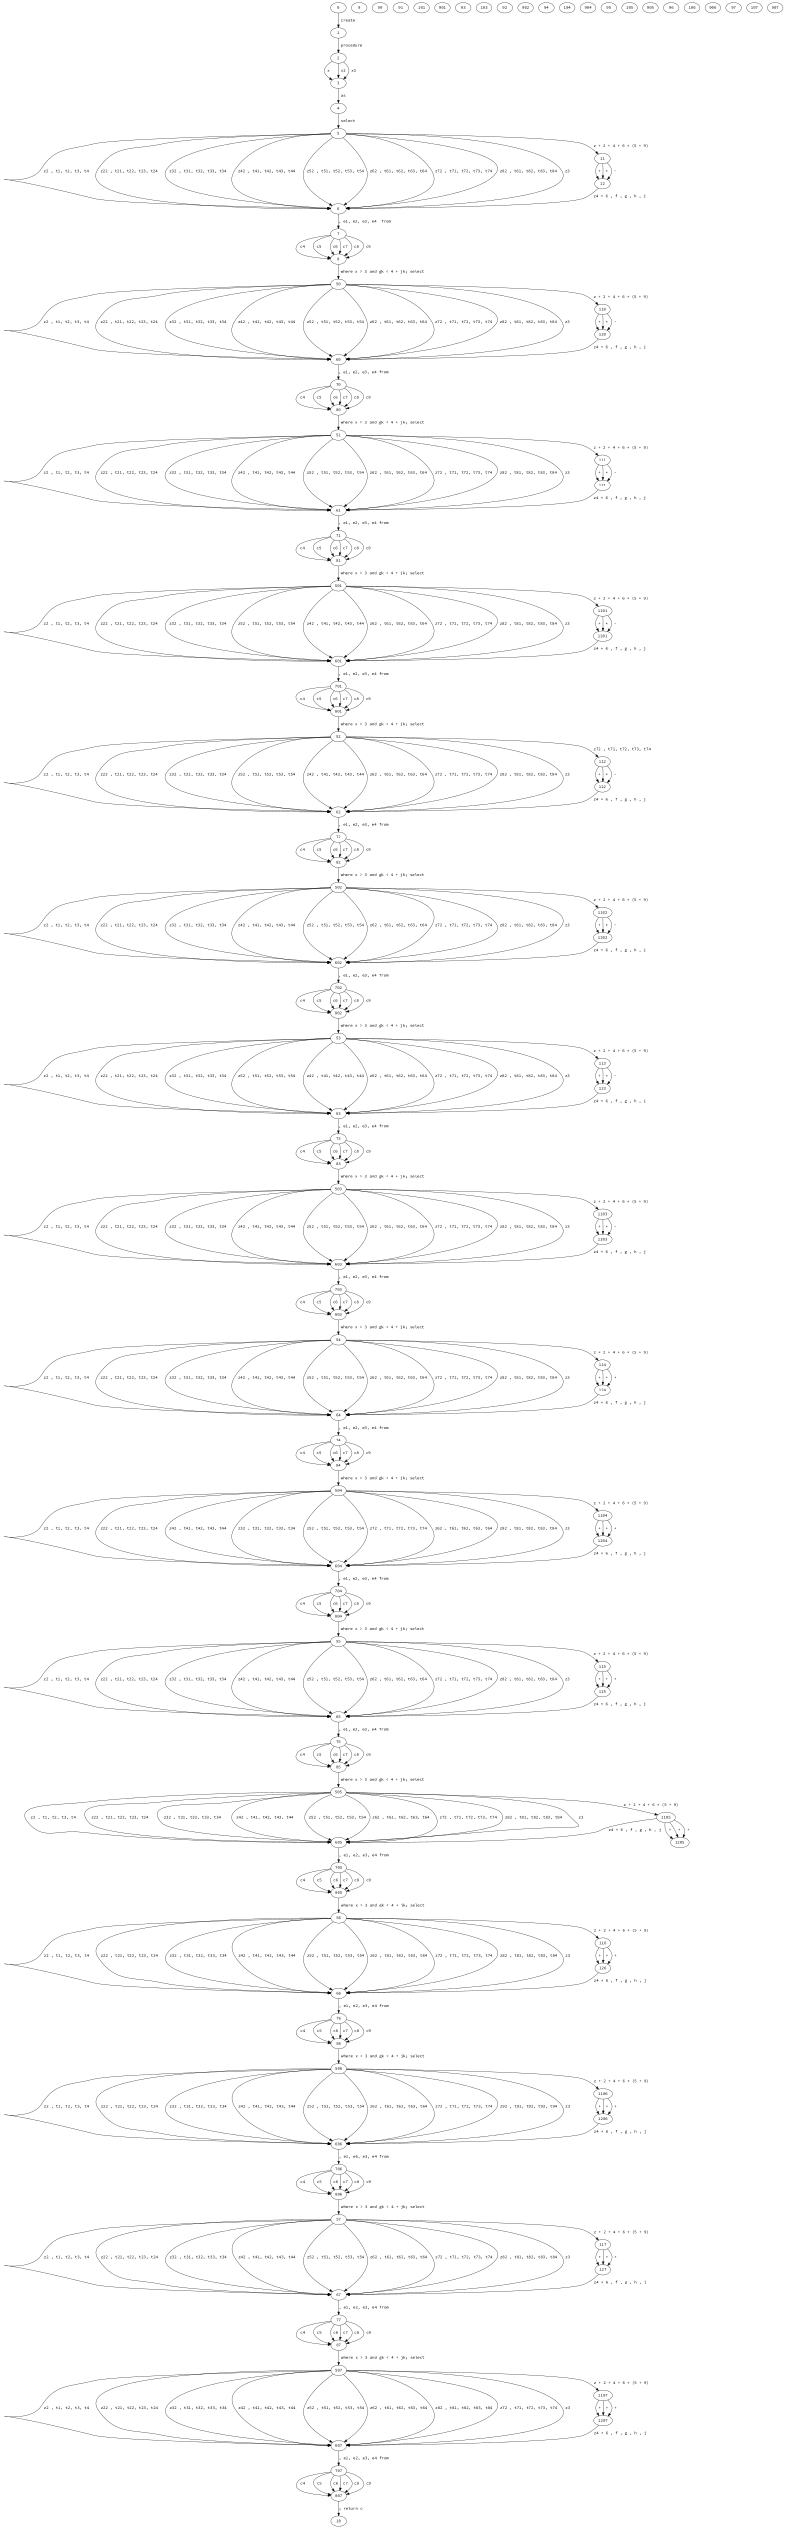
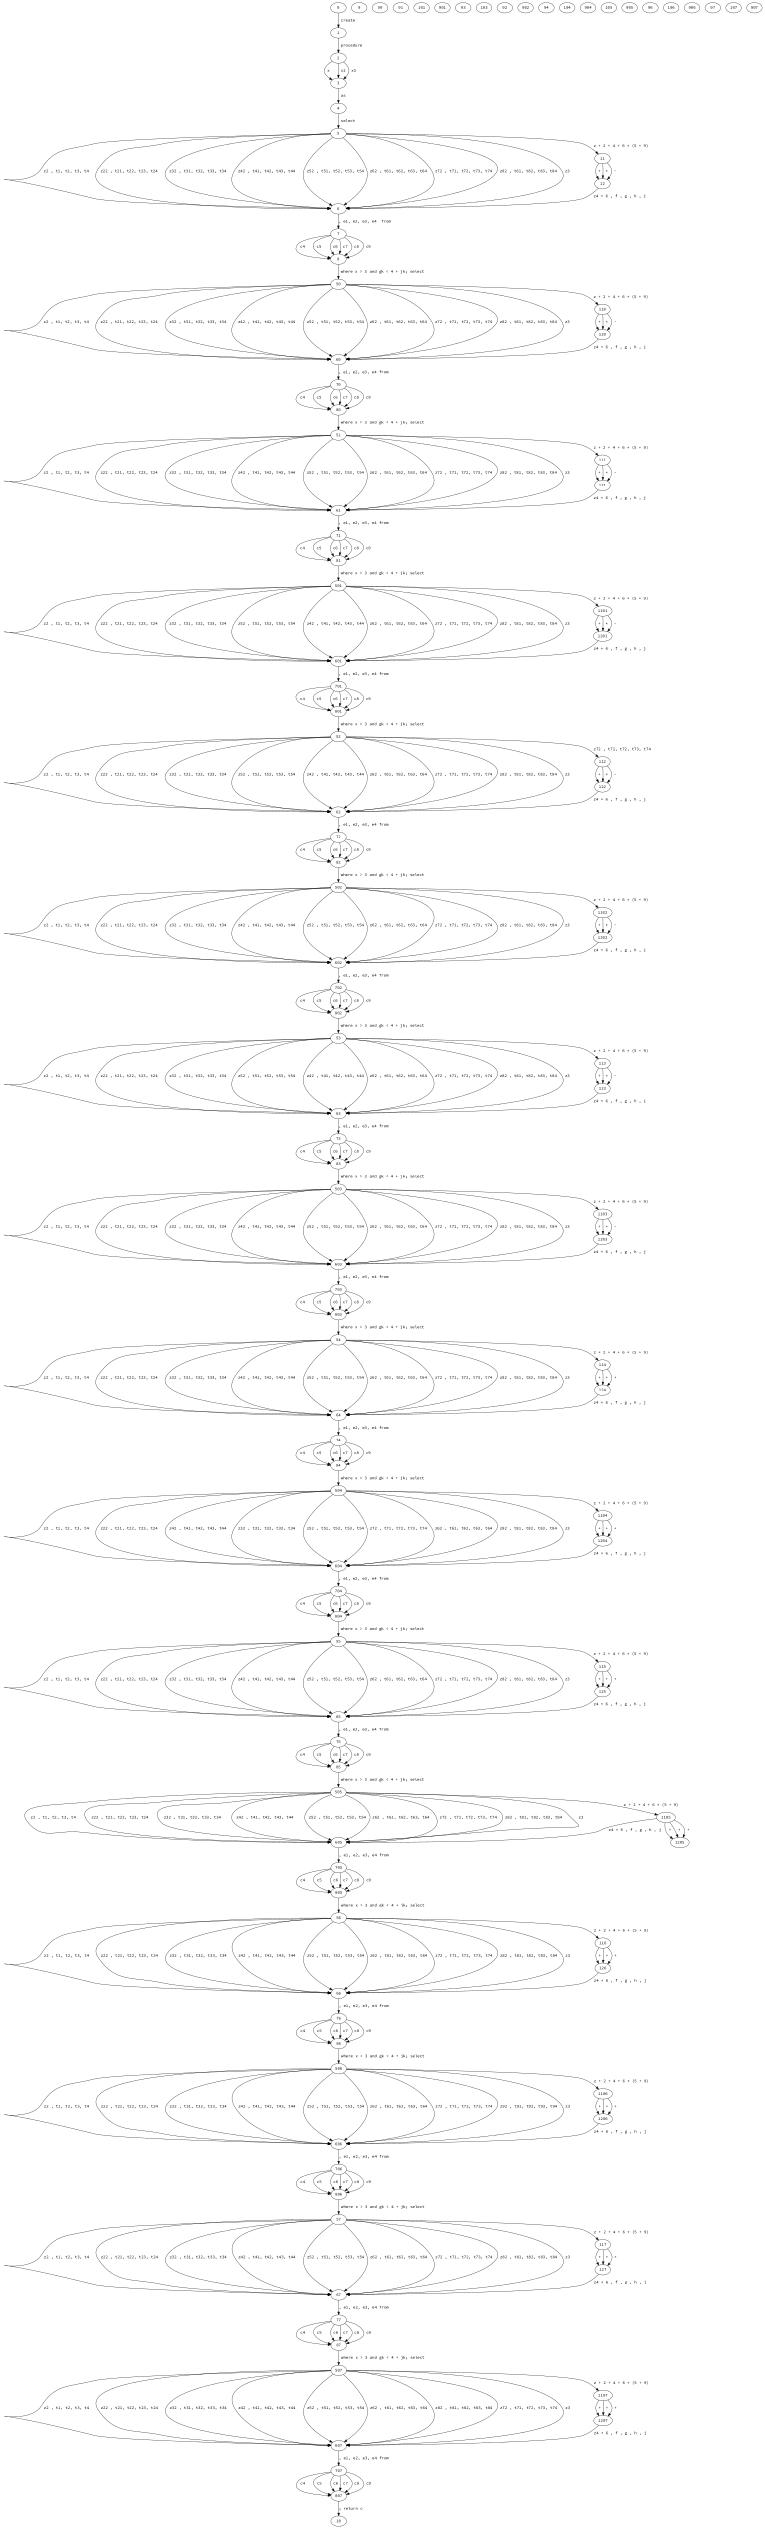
node "95": removed
edge "606" -> "706": label ", e1, e6, e3, e4 from " -> ", e1, e2, e3, e4 from "
